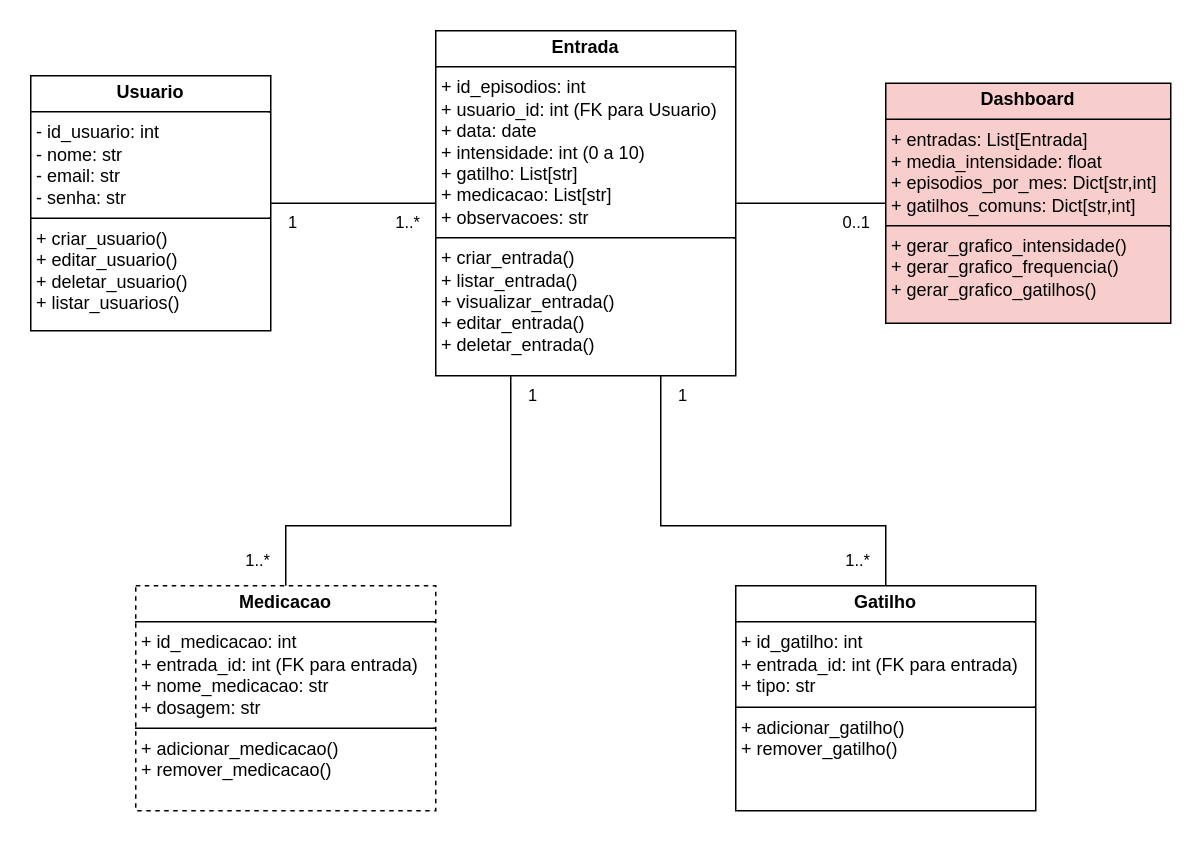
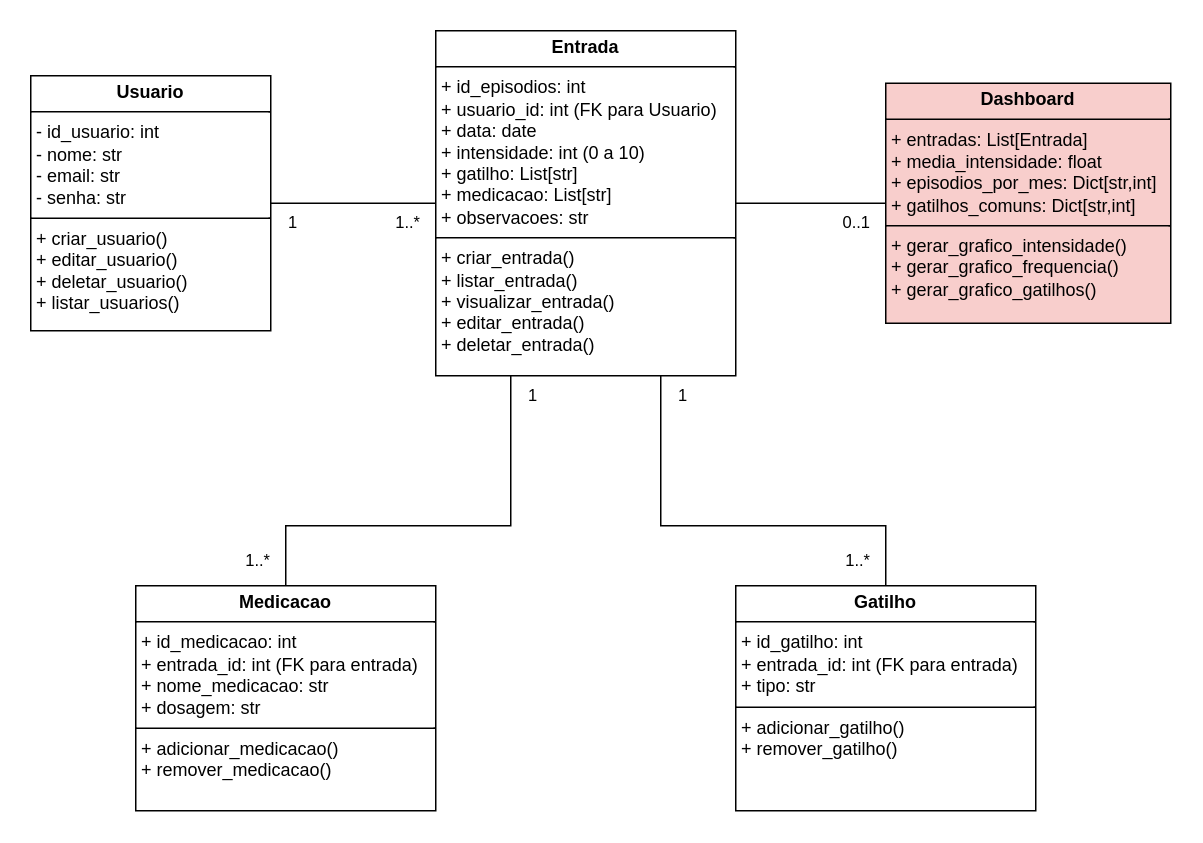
node "Medicacao + id_medicacao: int + entrada_id: int (FK para entrada) + nome_medicacao: str + dosagem: str + adicionar_medicacao() + remover_medicacao()": style dashed -> solid
